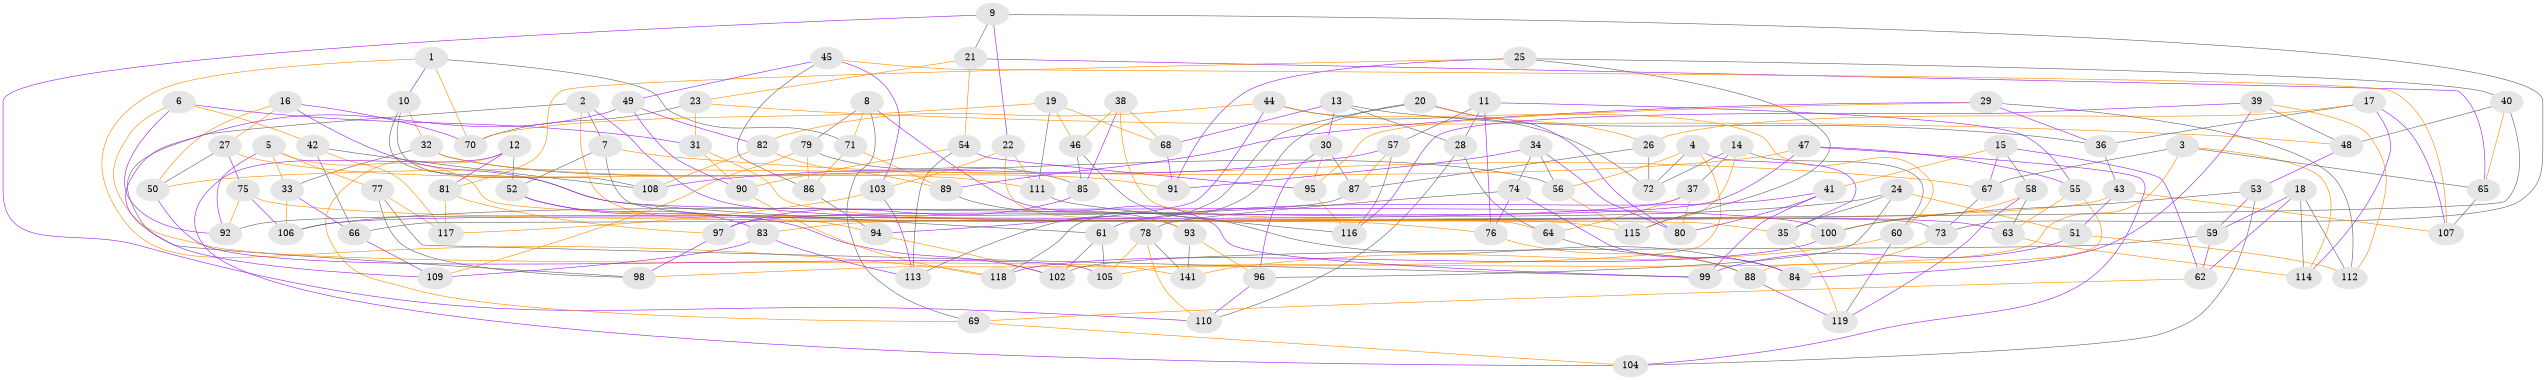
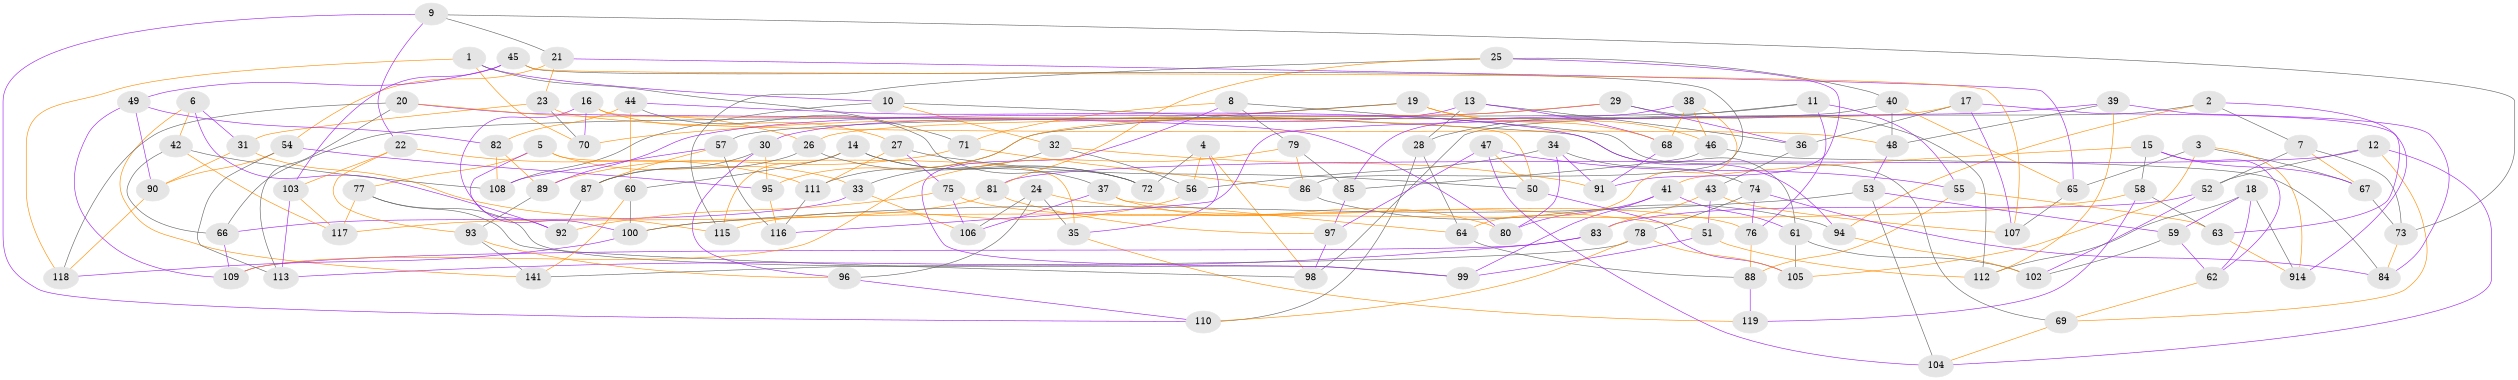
node "114": label "114" -> "914"
edge "60" -- "119": now "60" -- "100"
